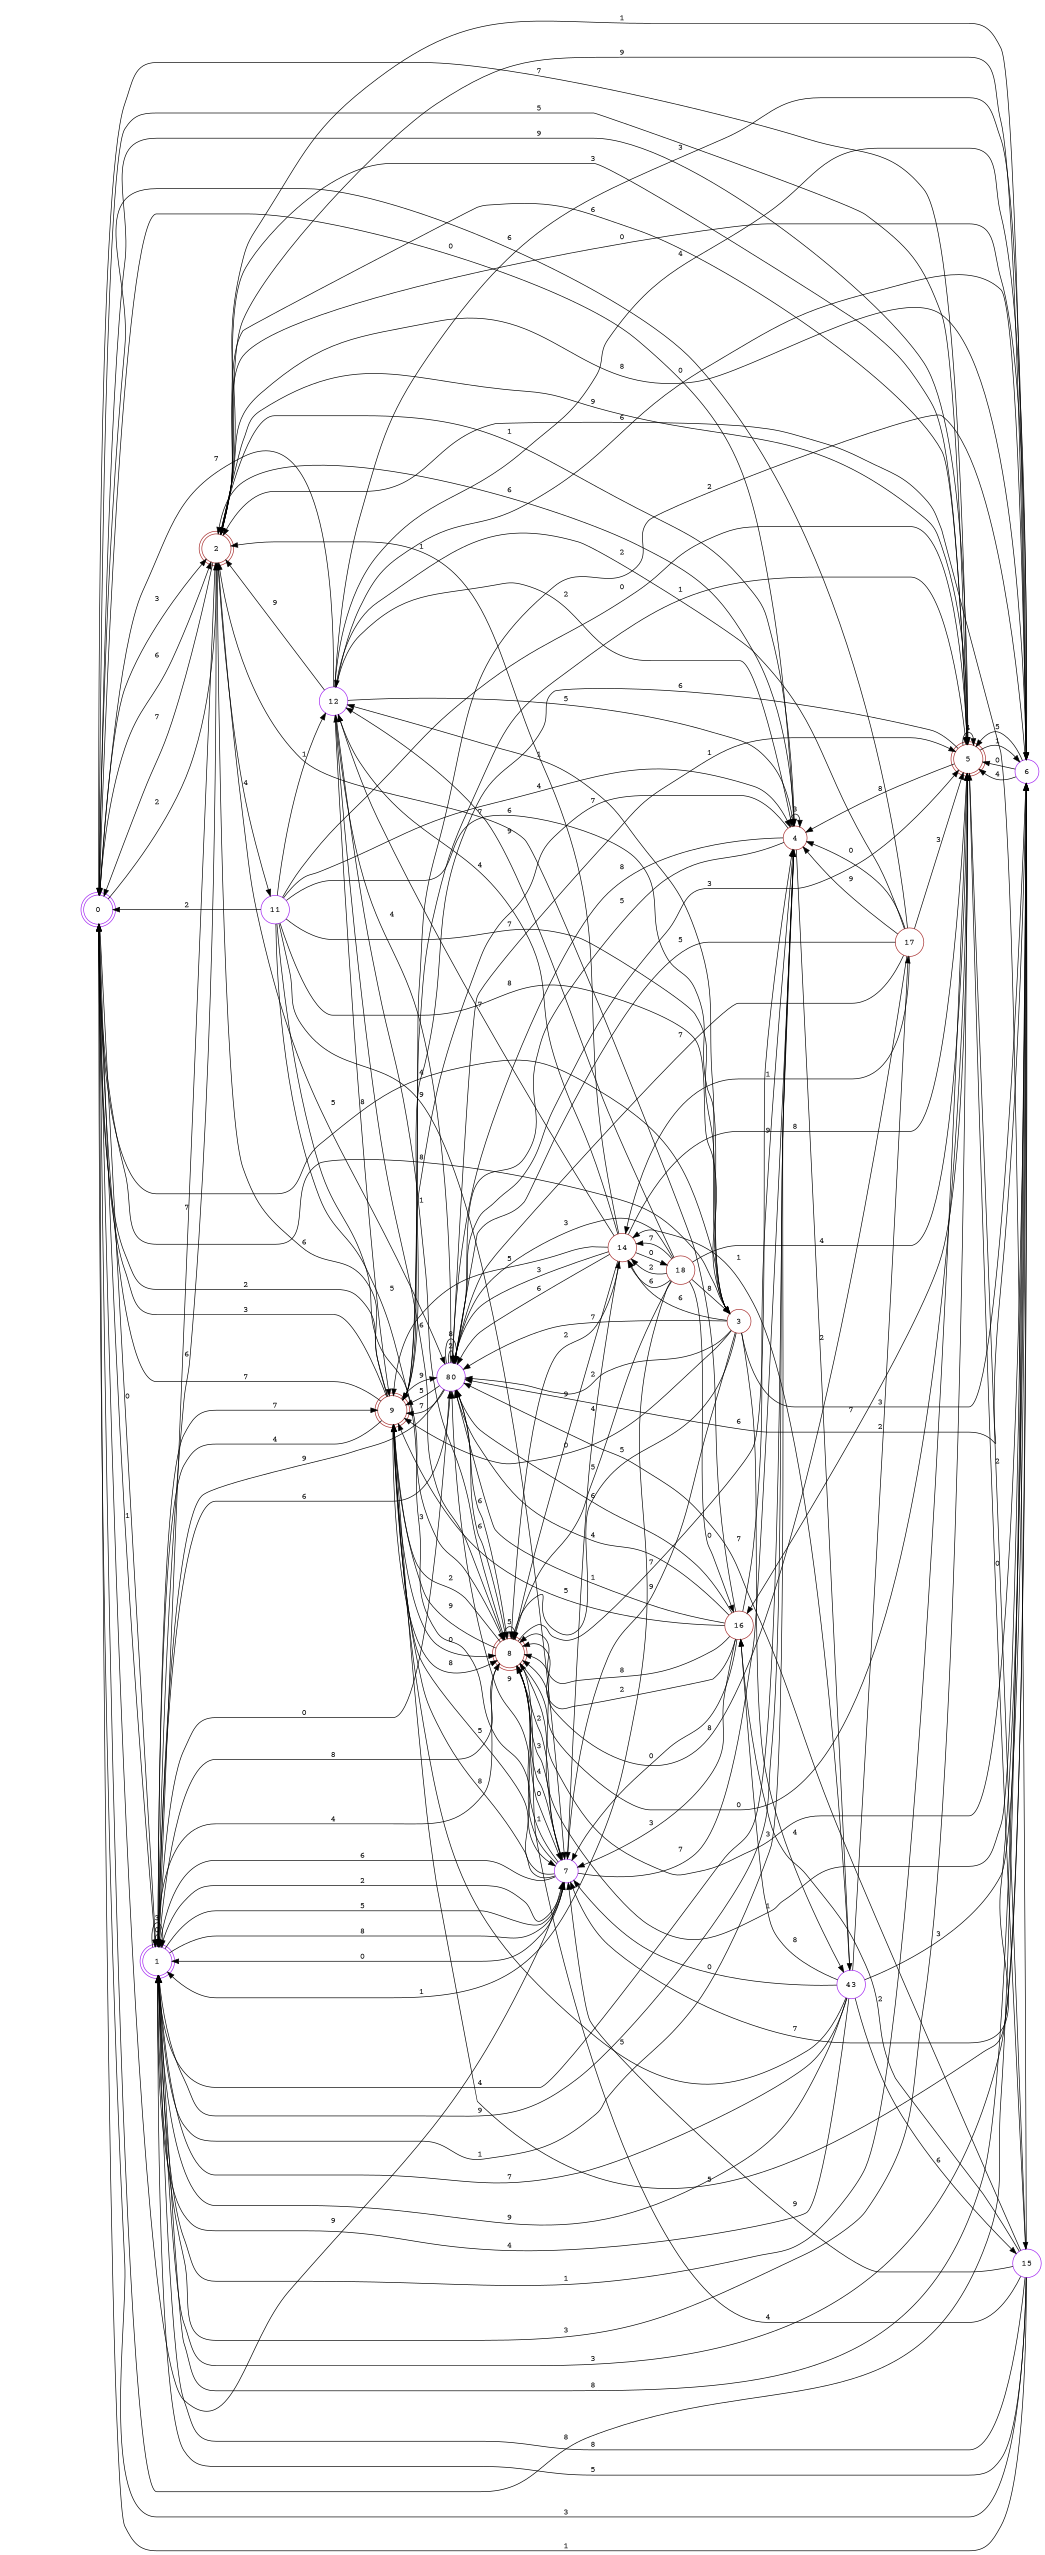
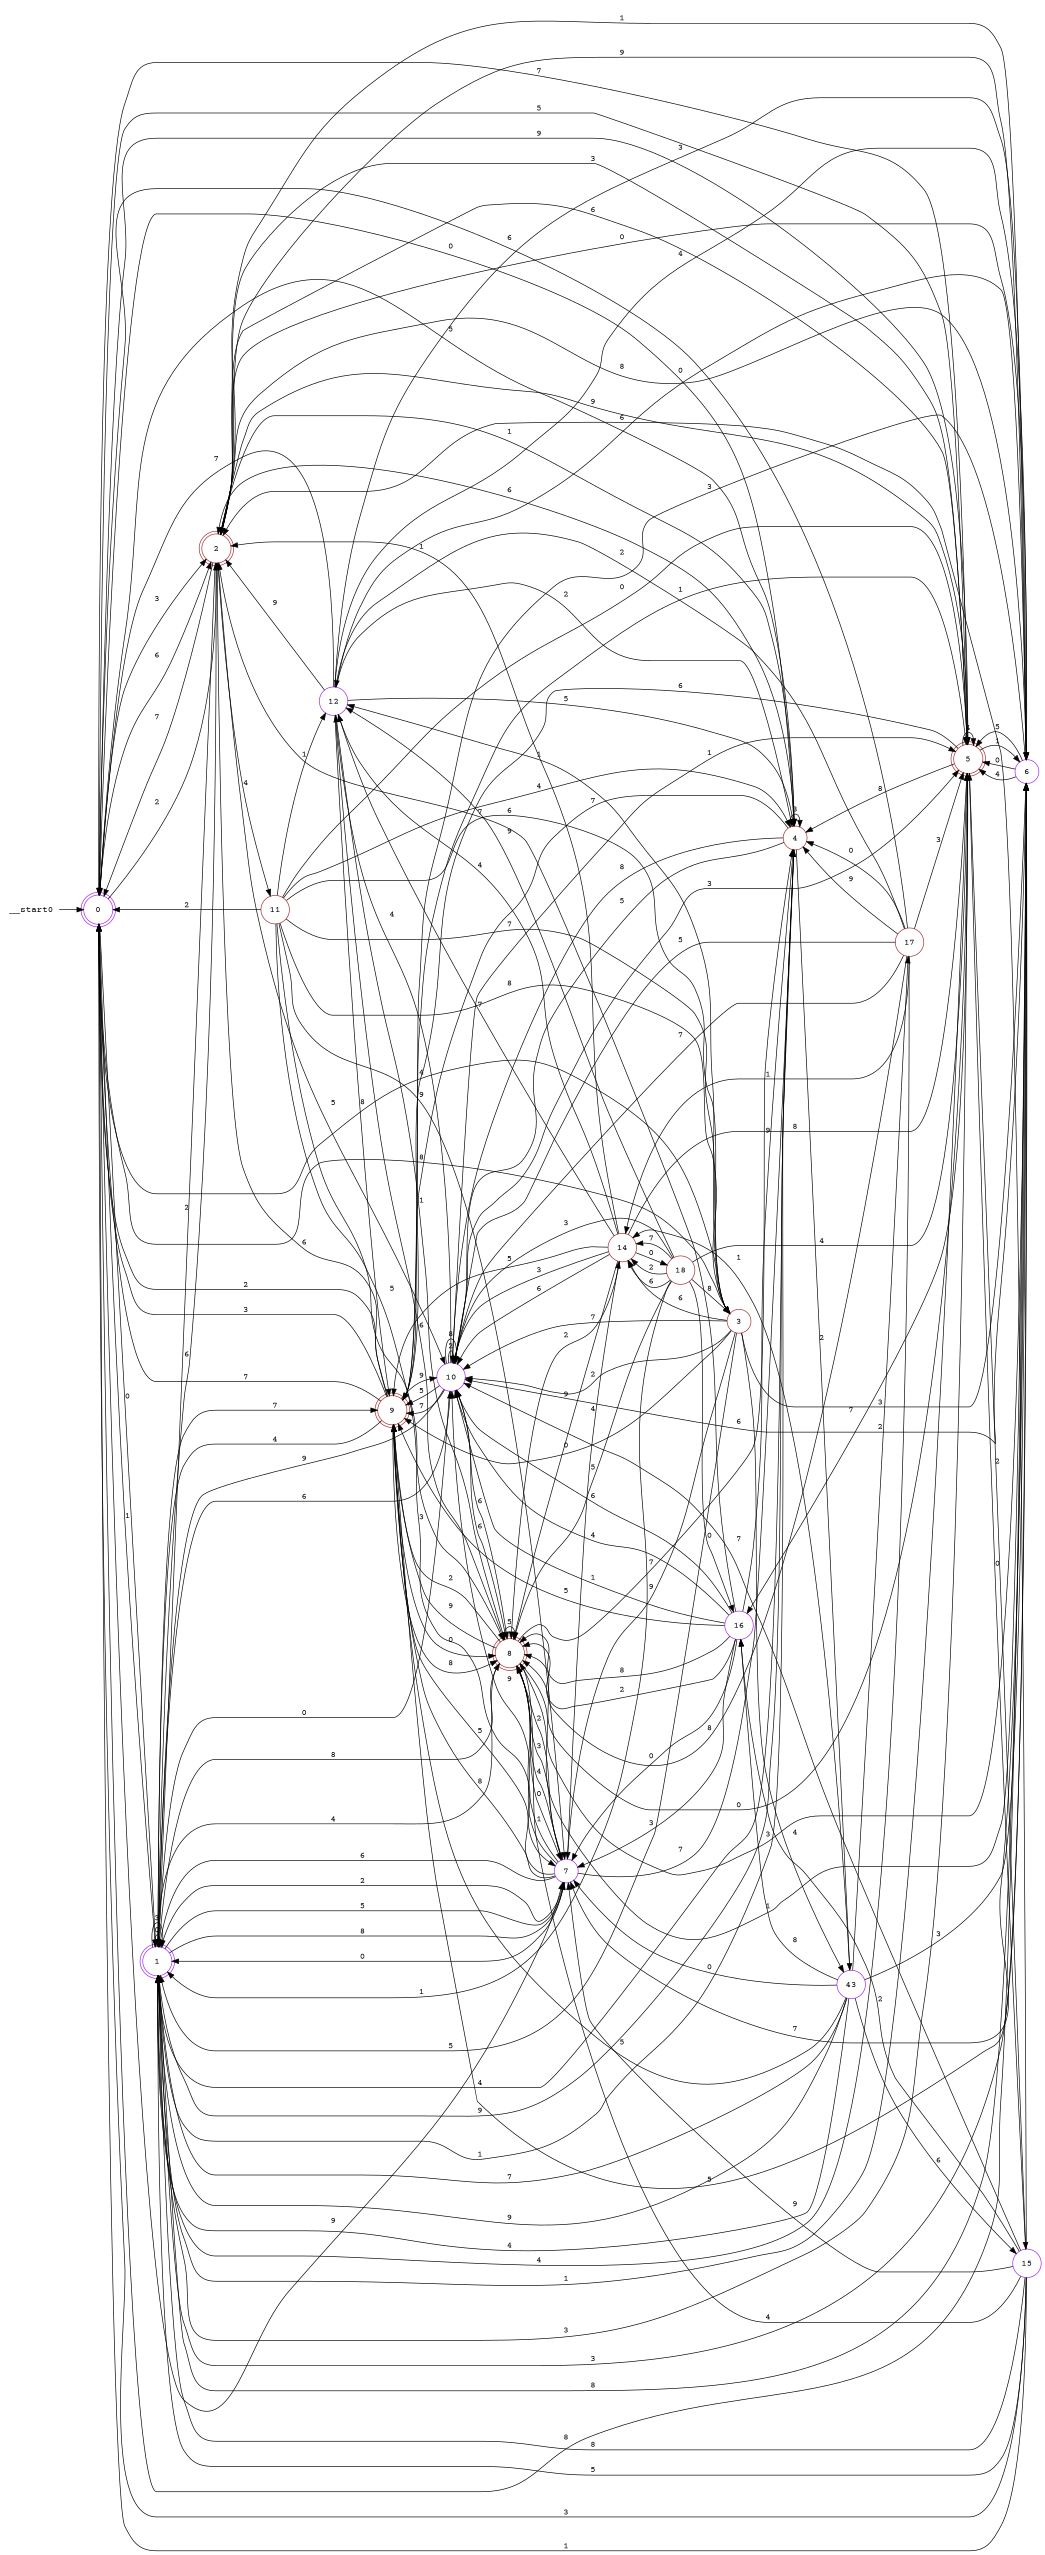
edge "0" -> "4": added, label "5"
edge "6" -> "9": label "2" -> "3"
node "__start0": added
node "11": color purple -> brown
edge "2" -> "1": label "7" -> "2"
node "80": label "80" -> "10"
edge "3" -> "8": now "3" -> "1"
node "16": color brown -> purple
edge "17" -> "1": added, label "4"
